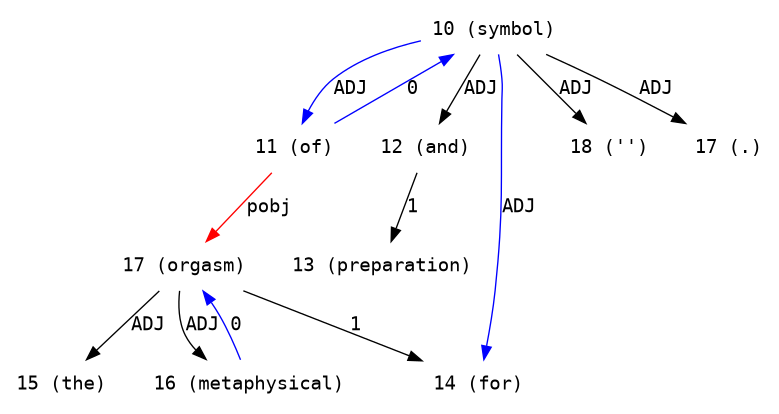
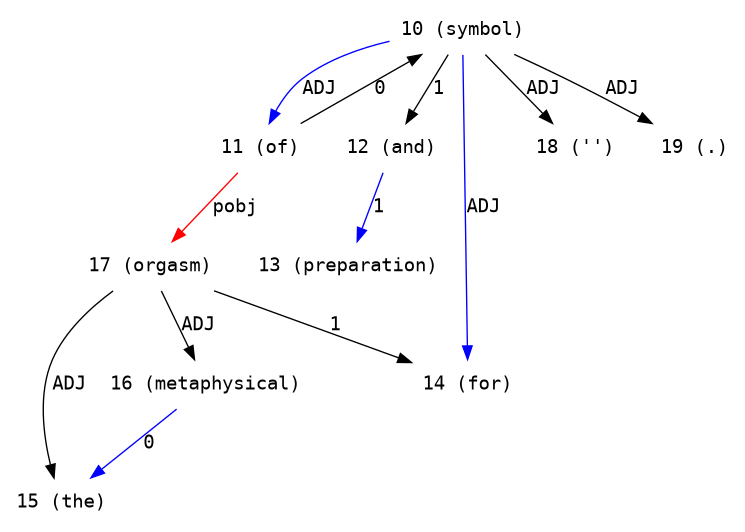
edge "10 (symbol)" -> "12 (and)": label "ADJ" -> "1"
edge "11 (of)" -> "10 (symbol)": color blue -> black
node "17 (.)": label "17 (.)" -> "19 (.)"
edge "12 (and)" -> "13 (preparation)": color black -> blue
edge "16 (metaphysical)" -> "17 (orgasm)": now "16 (metaphysical)" -> "15 (the)"
